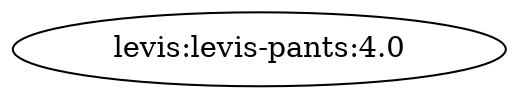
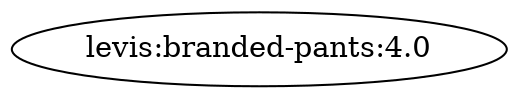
node "levis:levis-pants:4.0": label "levis:levis-pants:4.0" -> "levis:branded-pants:4.0"
